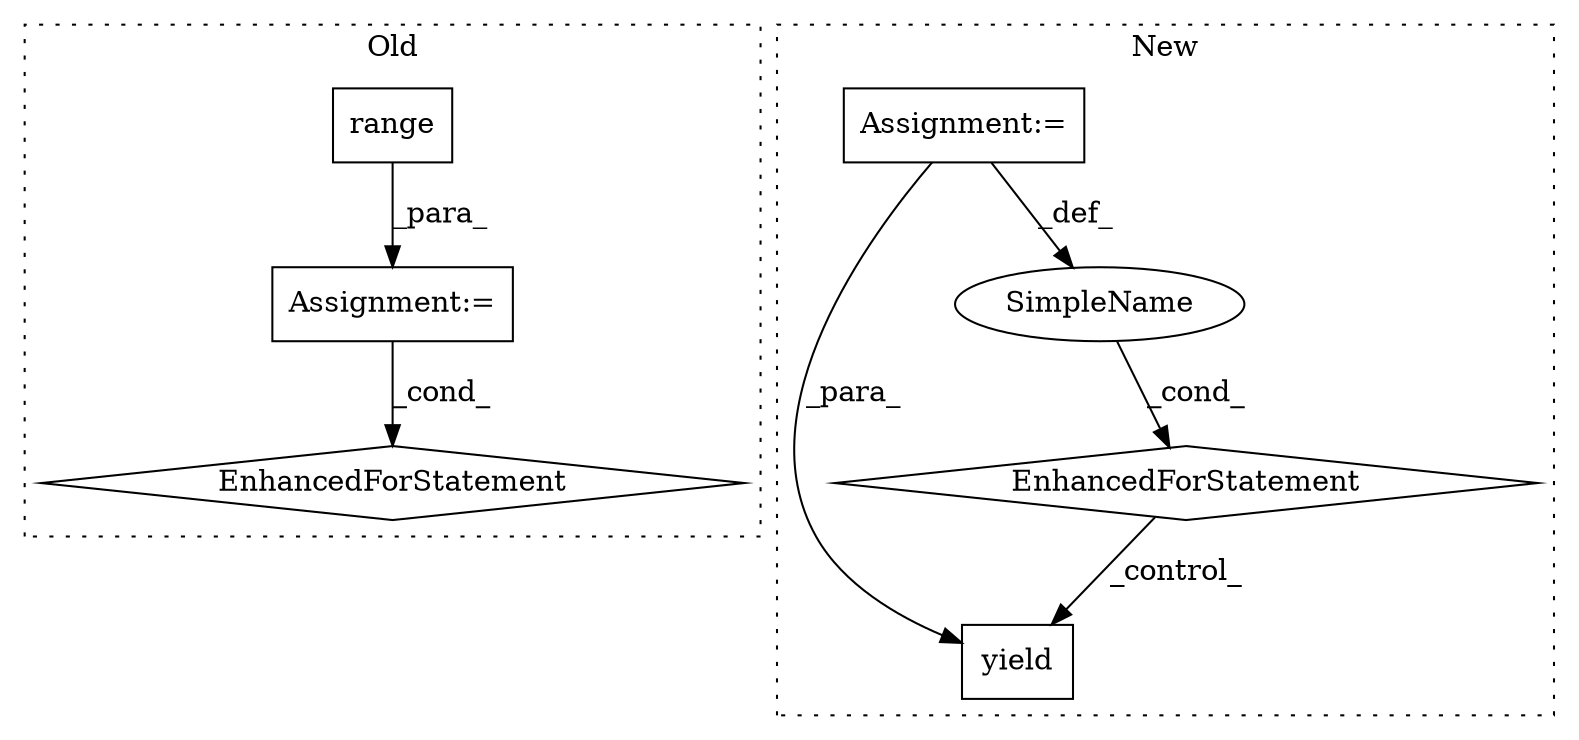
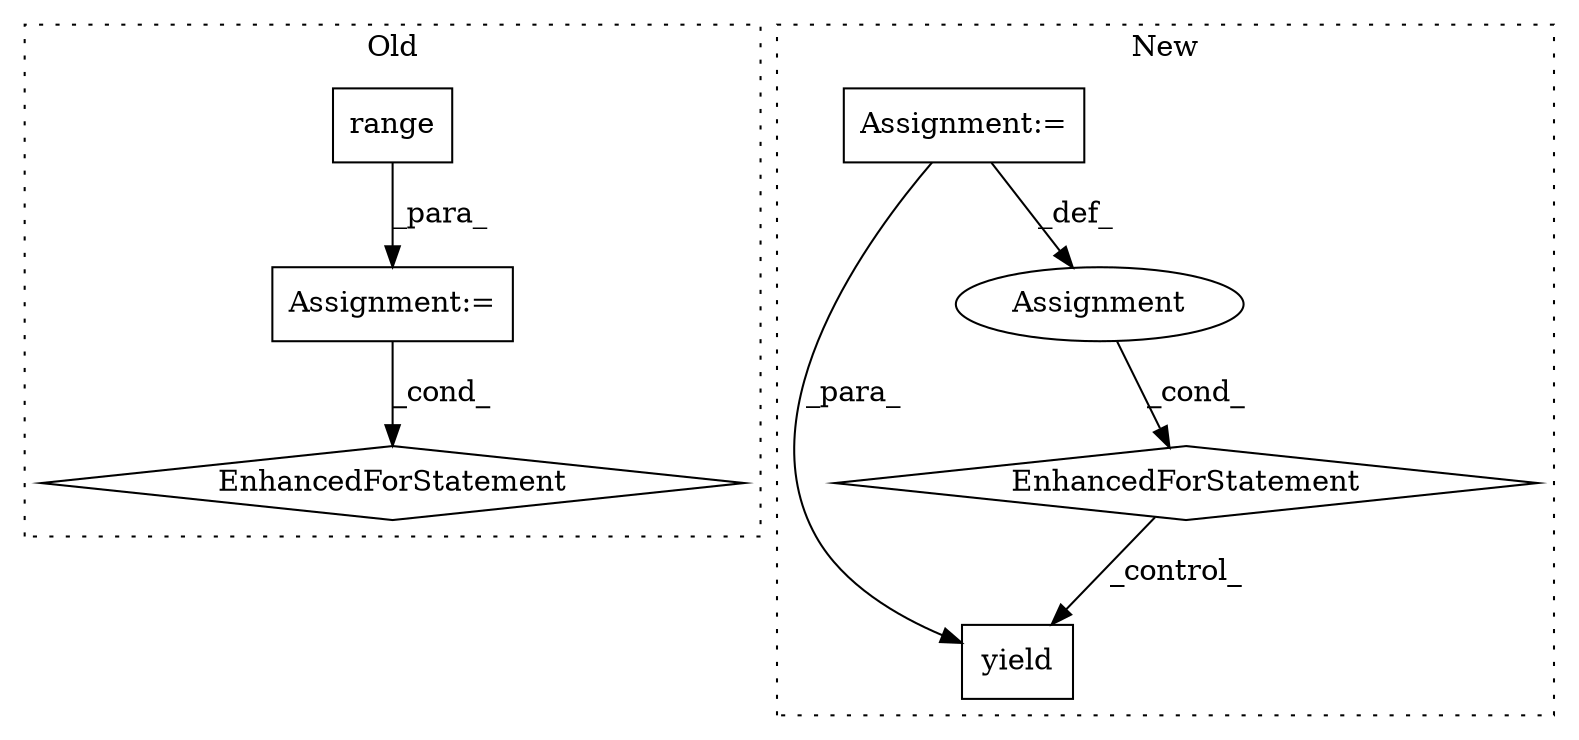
node "SimpleName": label "SimpleName" -> "Assignment"
